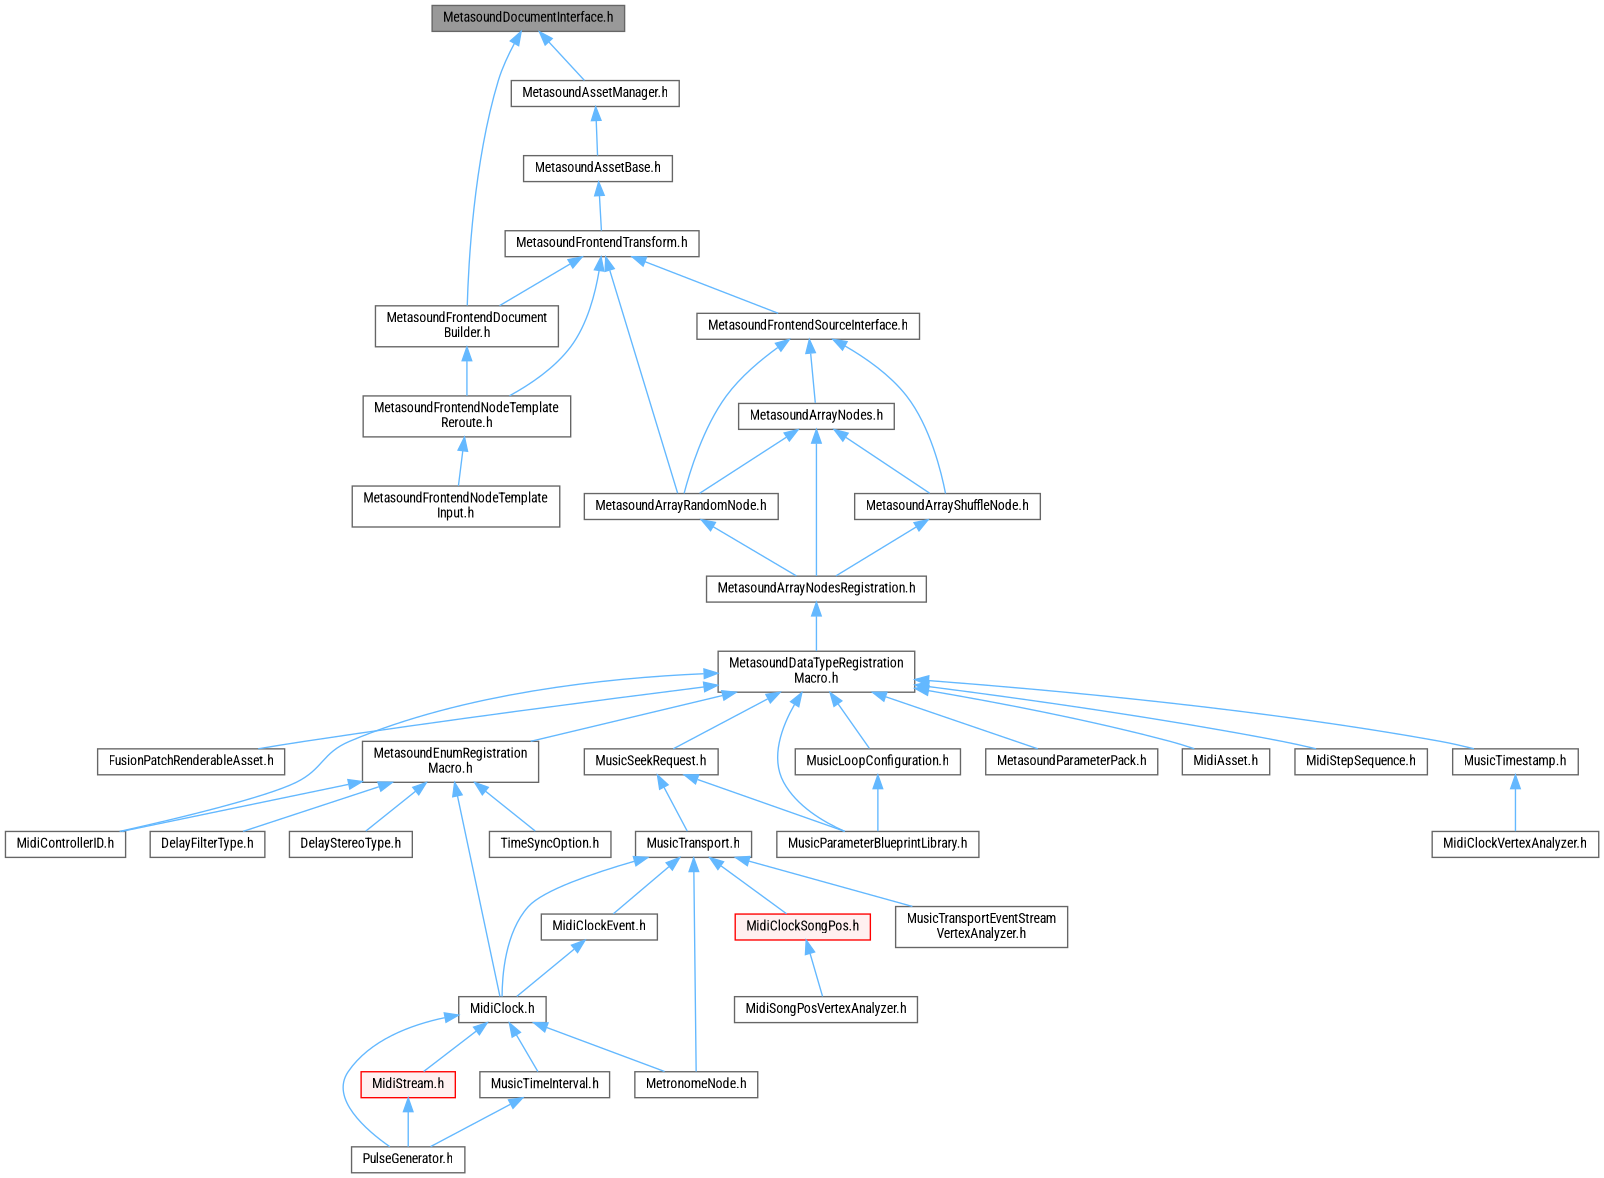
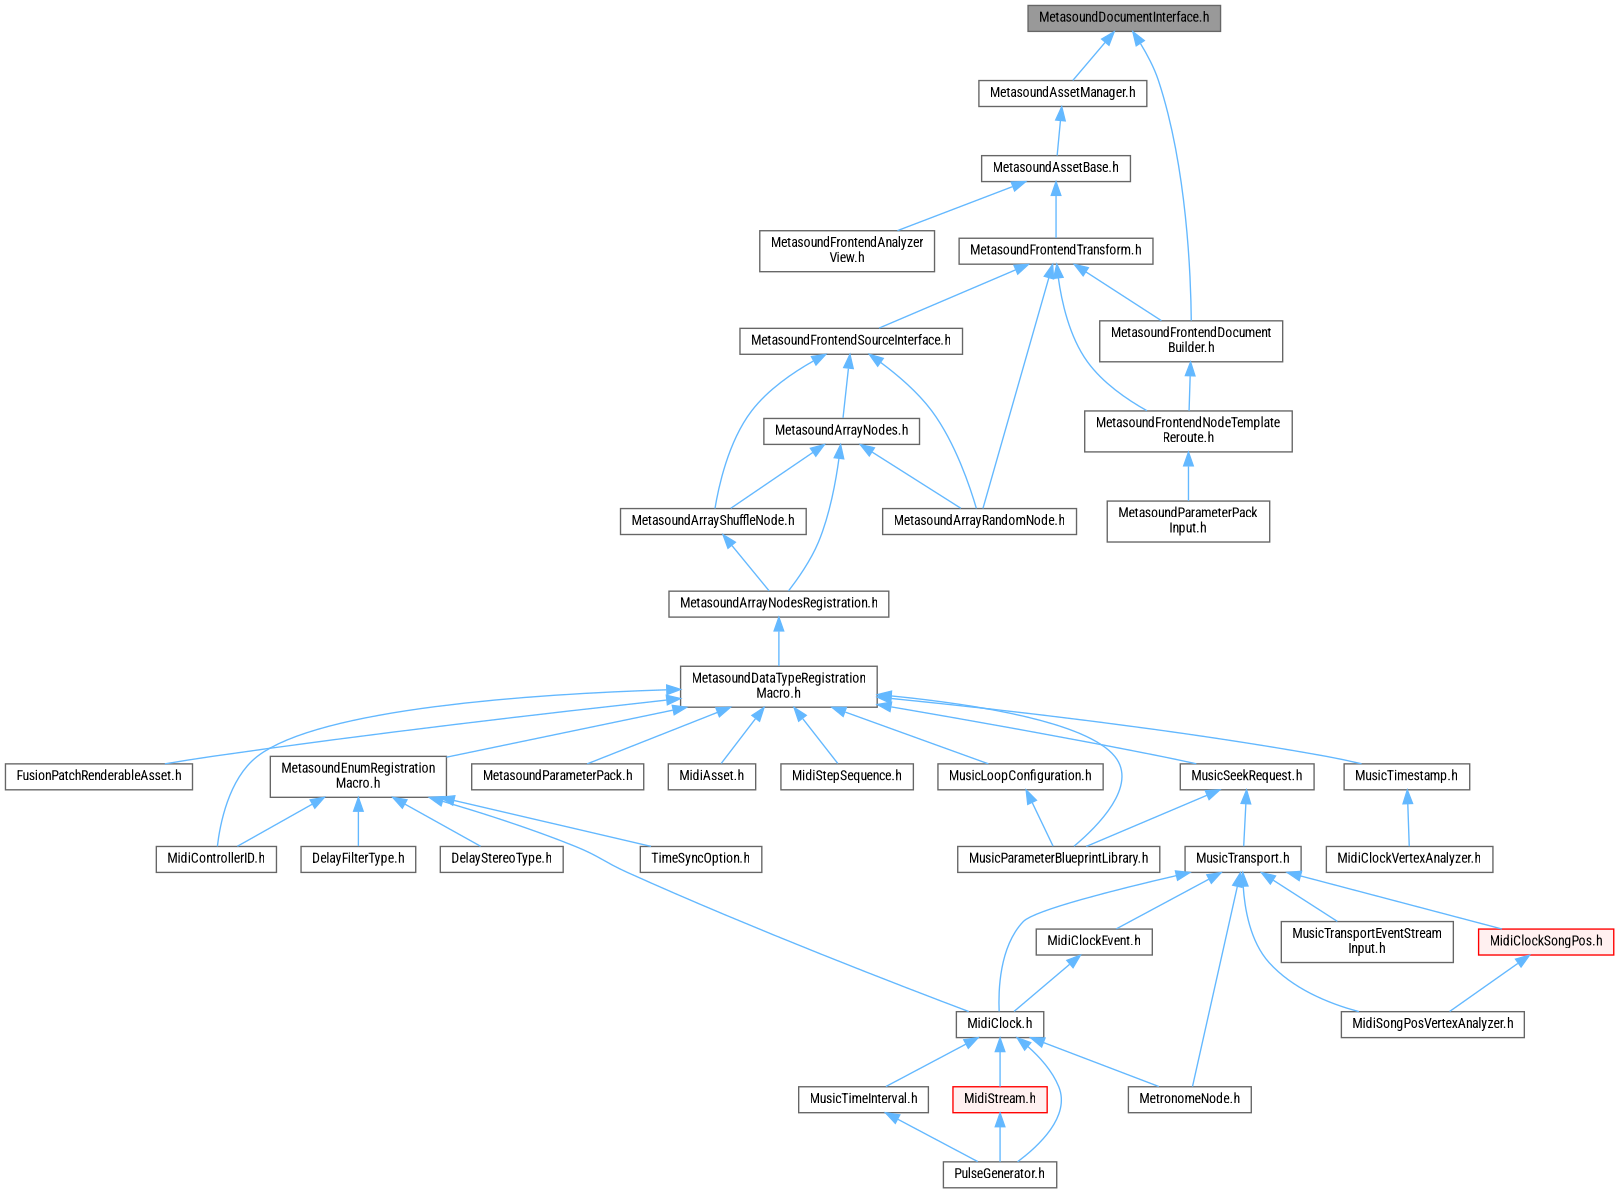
node "MetasoundFrontendAnalyzer View.h": added
node "MetasoundFrontendNodeTemplate Input.h": label "MetasoundFrontendNodeTemplate Input.h" -> "MetasoundParameterPack Input.h"
edge "MetasoundArrayNodesRegistration.h" -> "MetasoundArrayRandomNode.h": removed
node "MusicTransportEventStream VertexAnalyzer.h": label "MusicTransportEventStream VertexAnalyzer.h" -> "MusicTransportEventStream Input.h"
edge "MidiSongPosVertexAnalyzer.h" -> "MusicTransport.h": added
